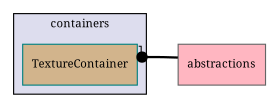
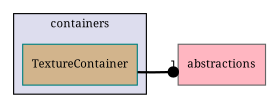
edge "abstractions" -> "TextureContainer": reversed
